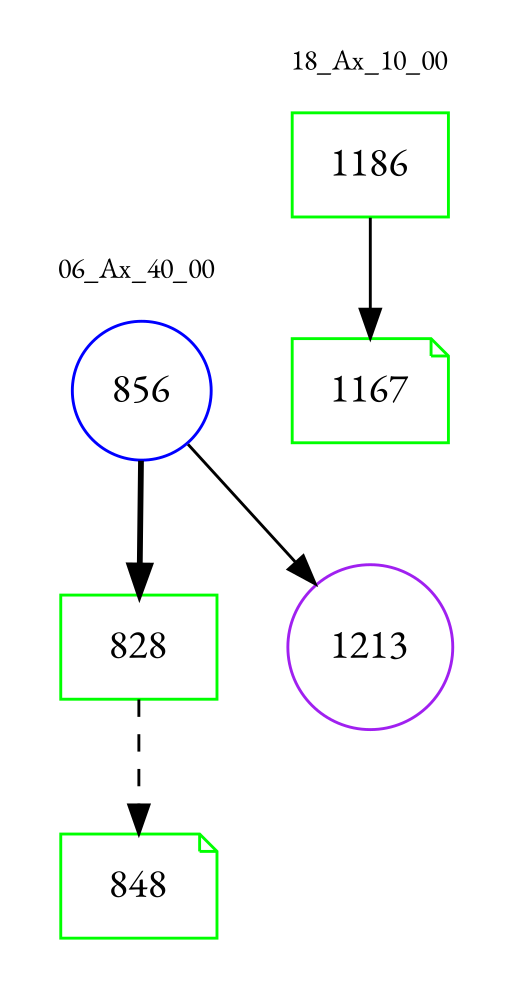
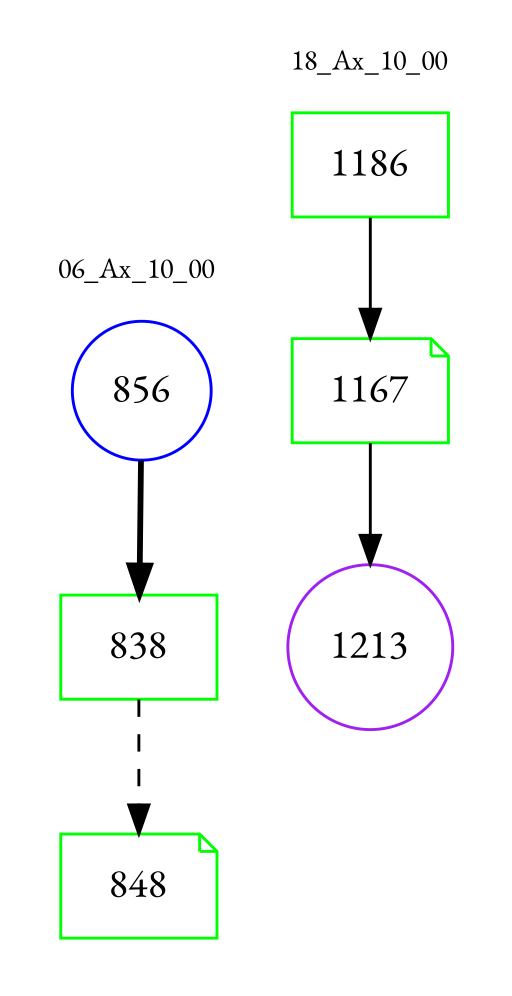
cluster "06_Ax_40_00": label "06_Ax_40_00" -> "06_Ax_10_00"
edge "856" -> "1213": now "1167" -> "1213"
node "828": label "828" -> "838"
